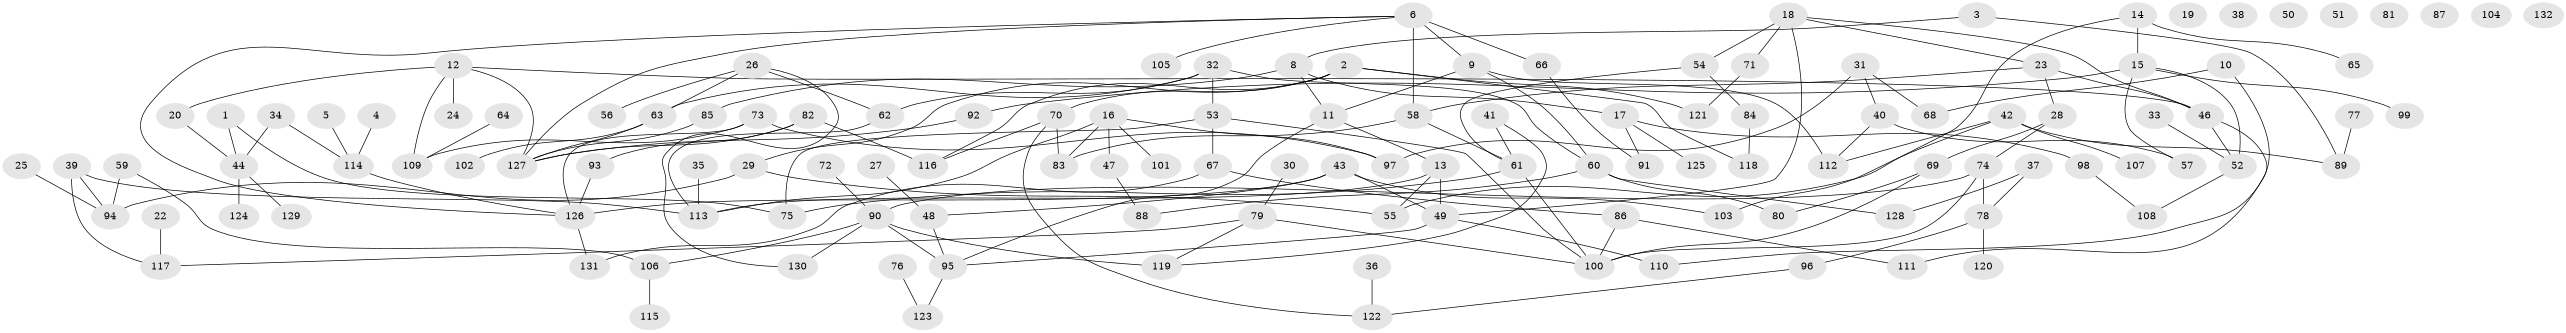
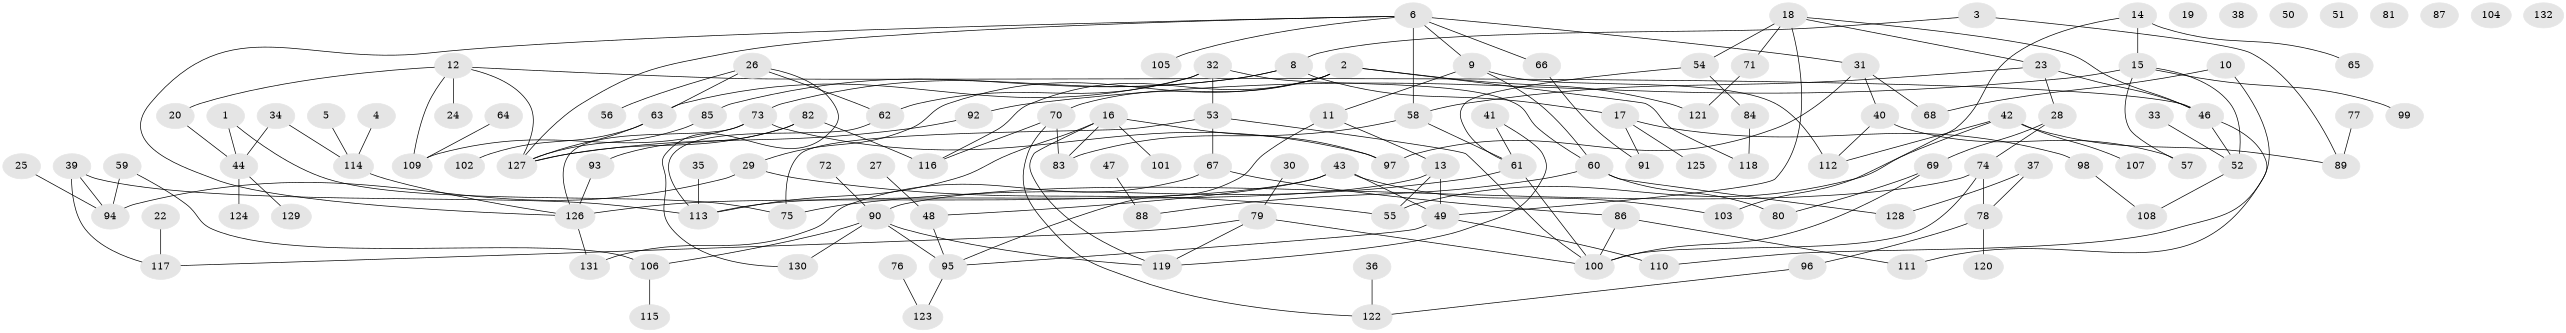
edge "6" -- "31": added
edge "8" -- "11": now "8" -- "73"
edge "16" -- "47": now "16" -- "119"
